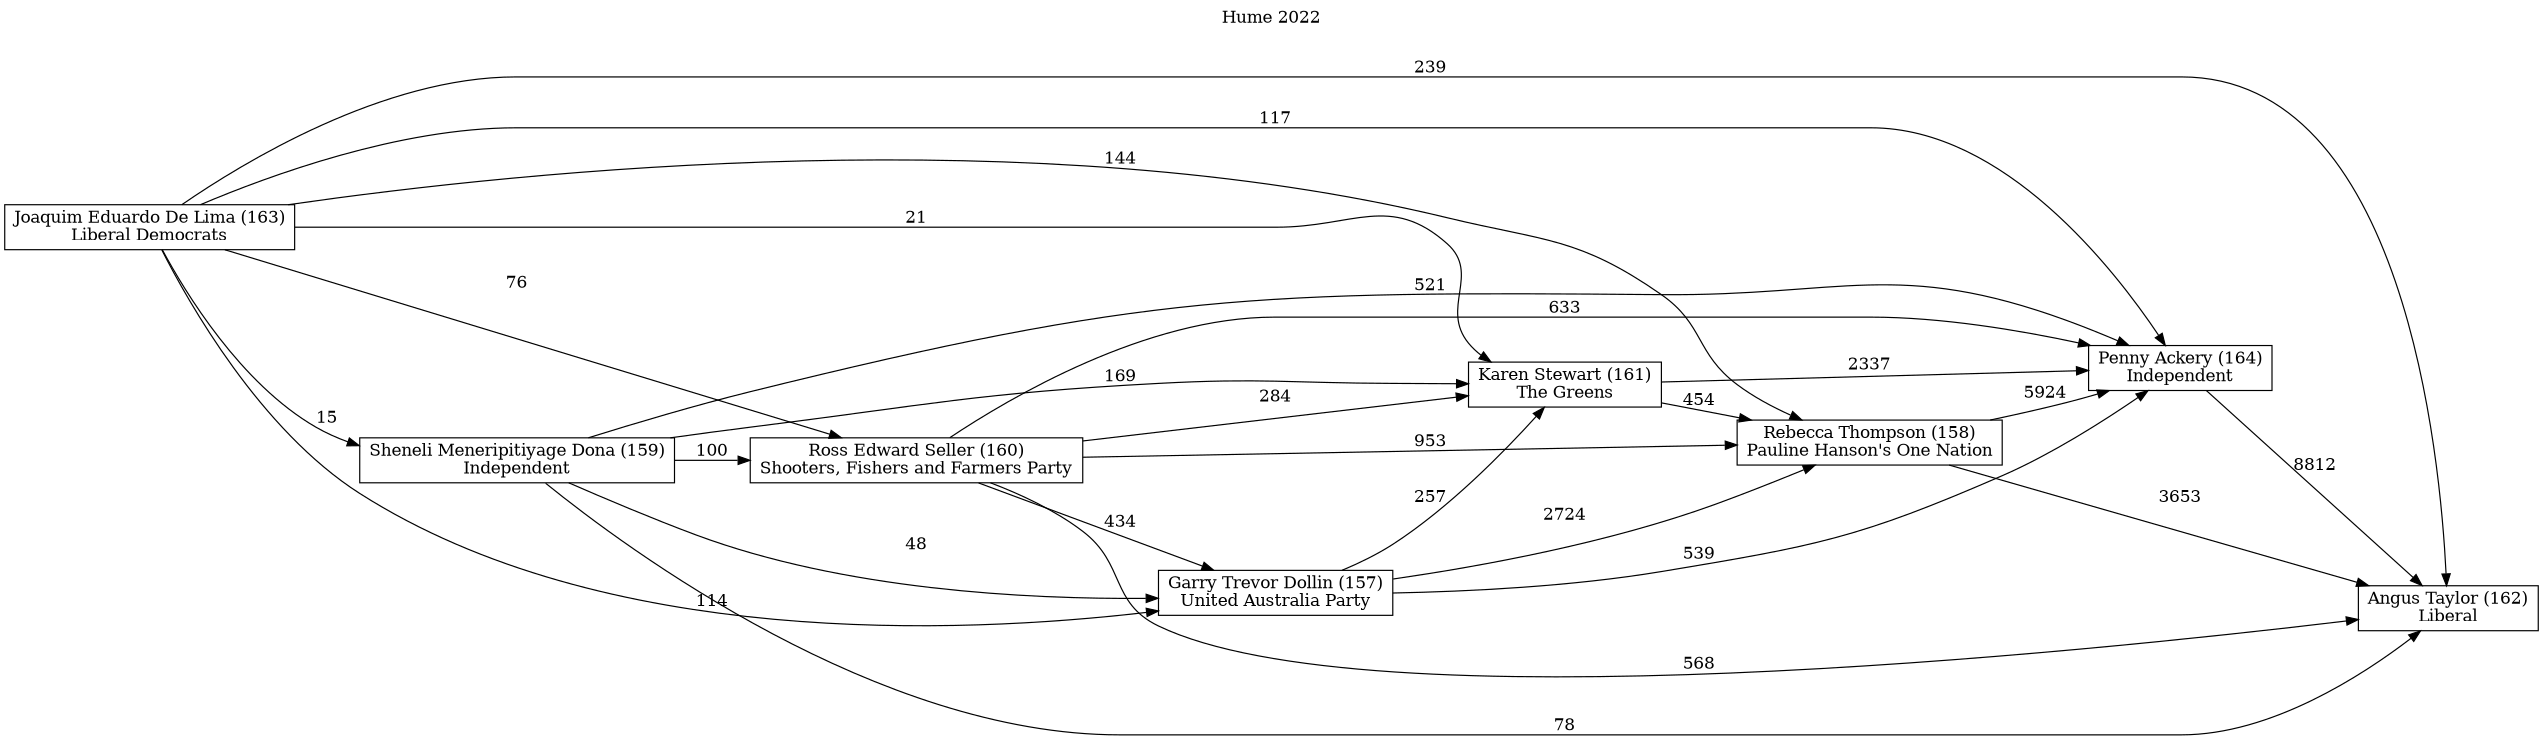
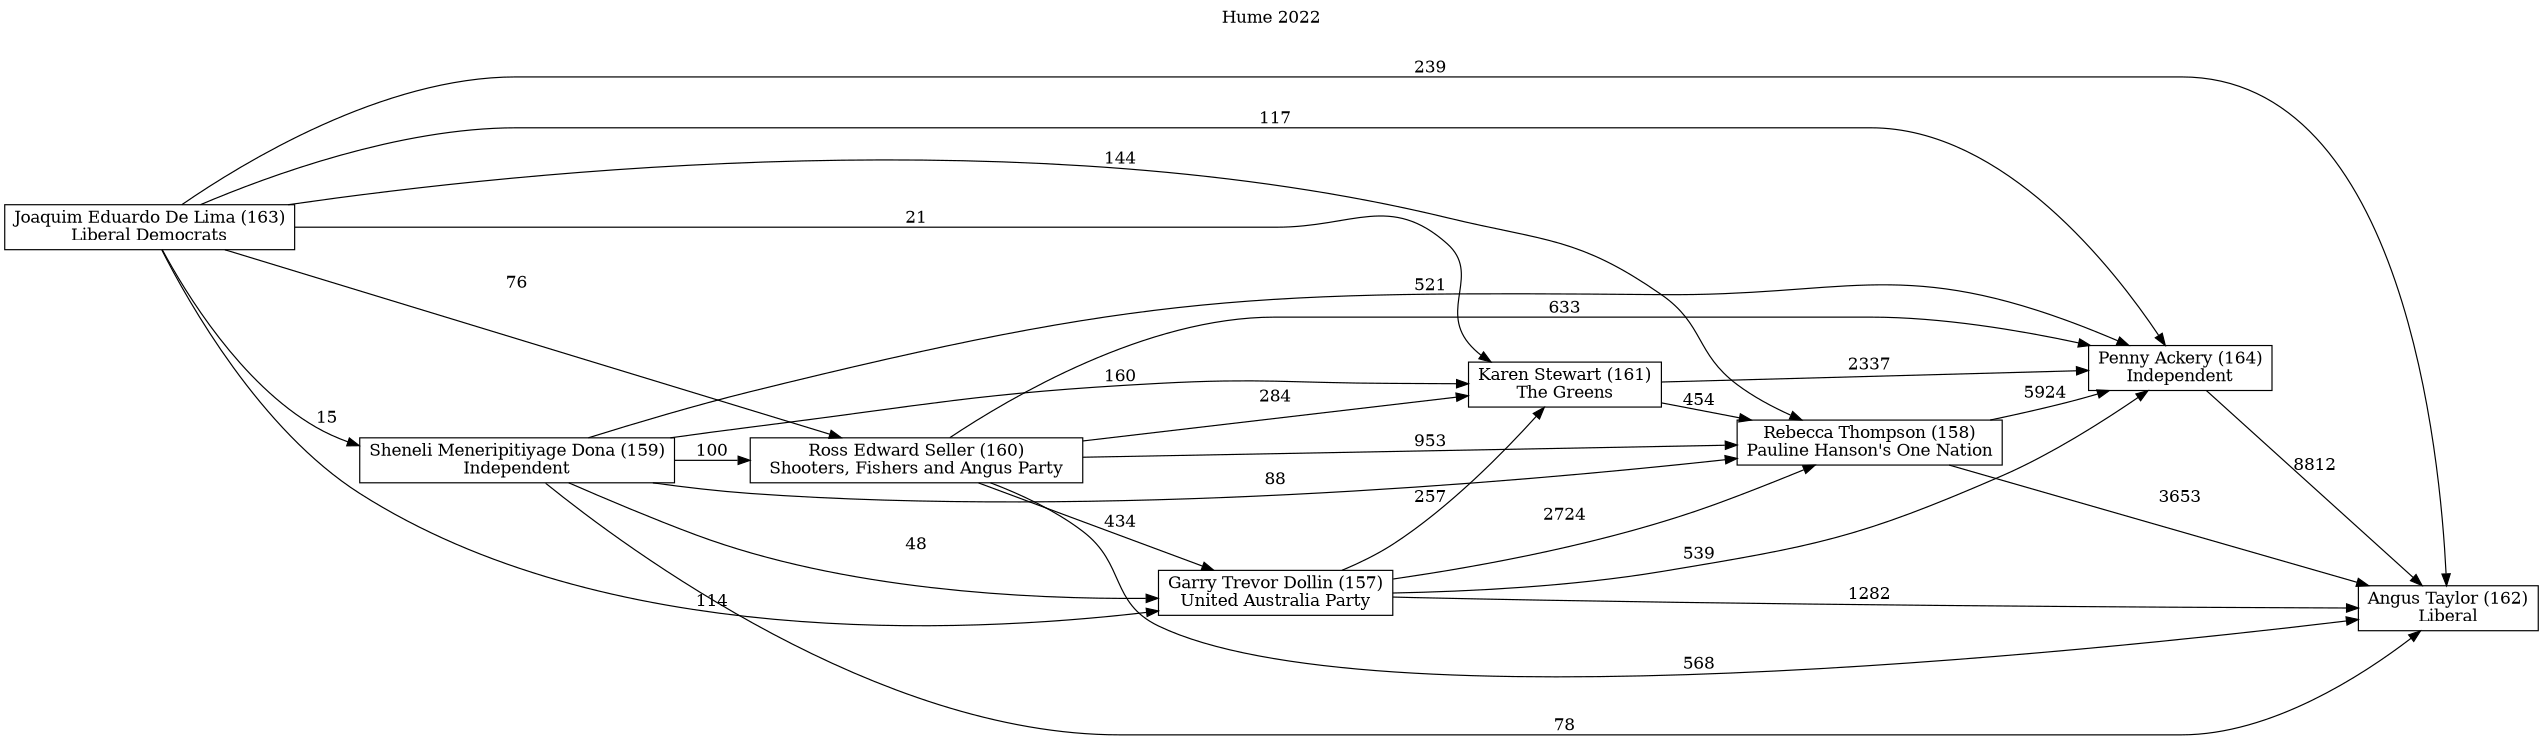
edge "Sheneli Meneripitiyage Dona (159) Independent" -> "Karen Stewart (161) The Greens": label "169" -> "160"
node "Ross Edward Seller (160) Shooters, Fishers and Farmers Party": label "Ross Edward Seller (160) Shooters, Fishers and Farmers Party" -> "Ross Edward Seller (160) Shooters, Fishers and Angus Party"
edge "Sheneli Meneripitiyage Dona (159) Independent" -> "Rebecca Thompson (158) Pauline Hanson's One Nation": added, label "88"
edge "Garry Trevor Dollin (157) United Australia Party" -> "Angus Taylor (162) Liberal": added, label "1282"
